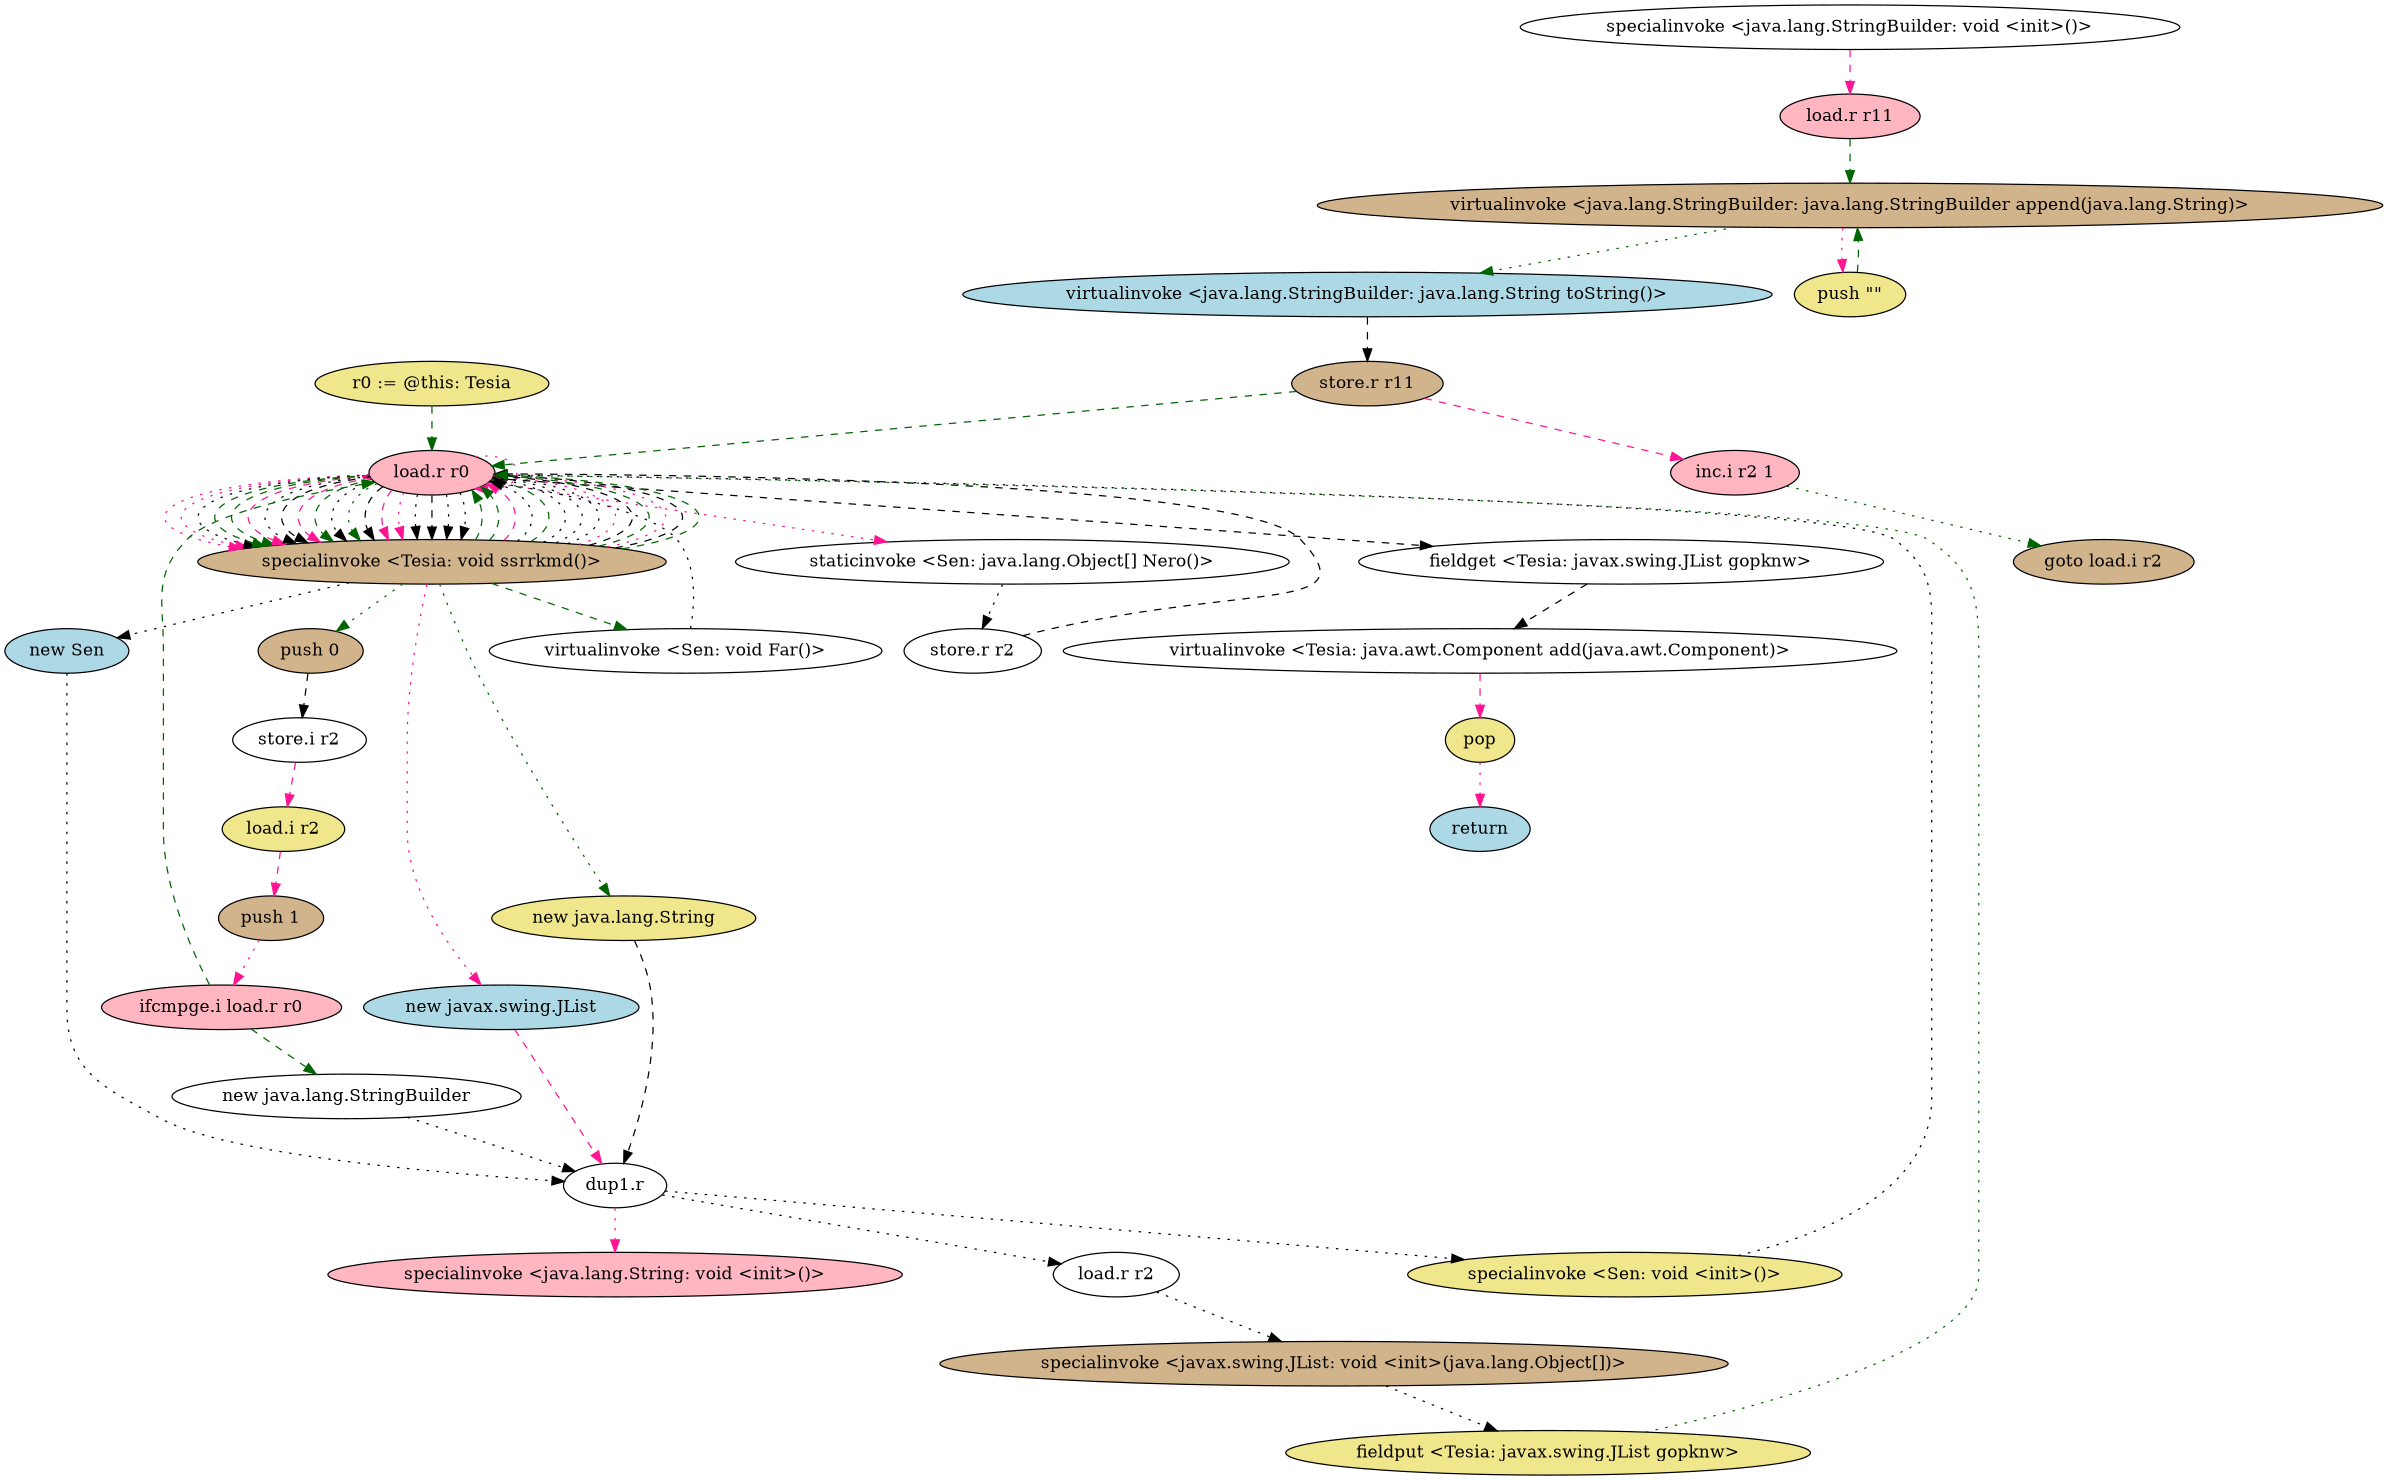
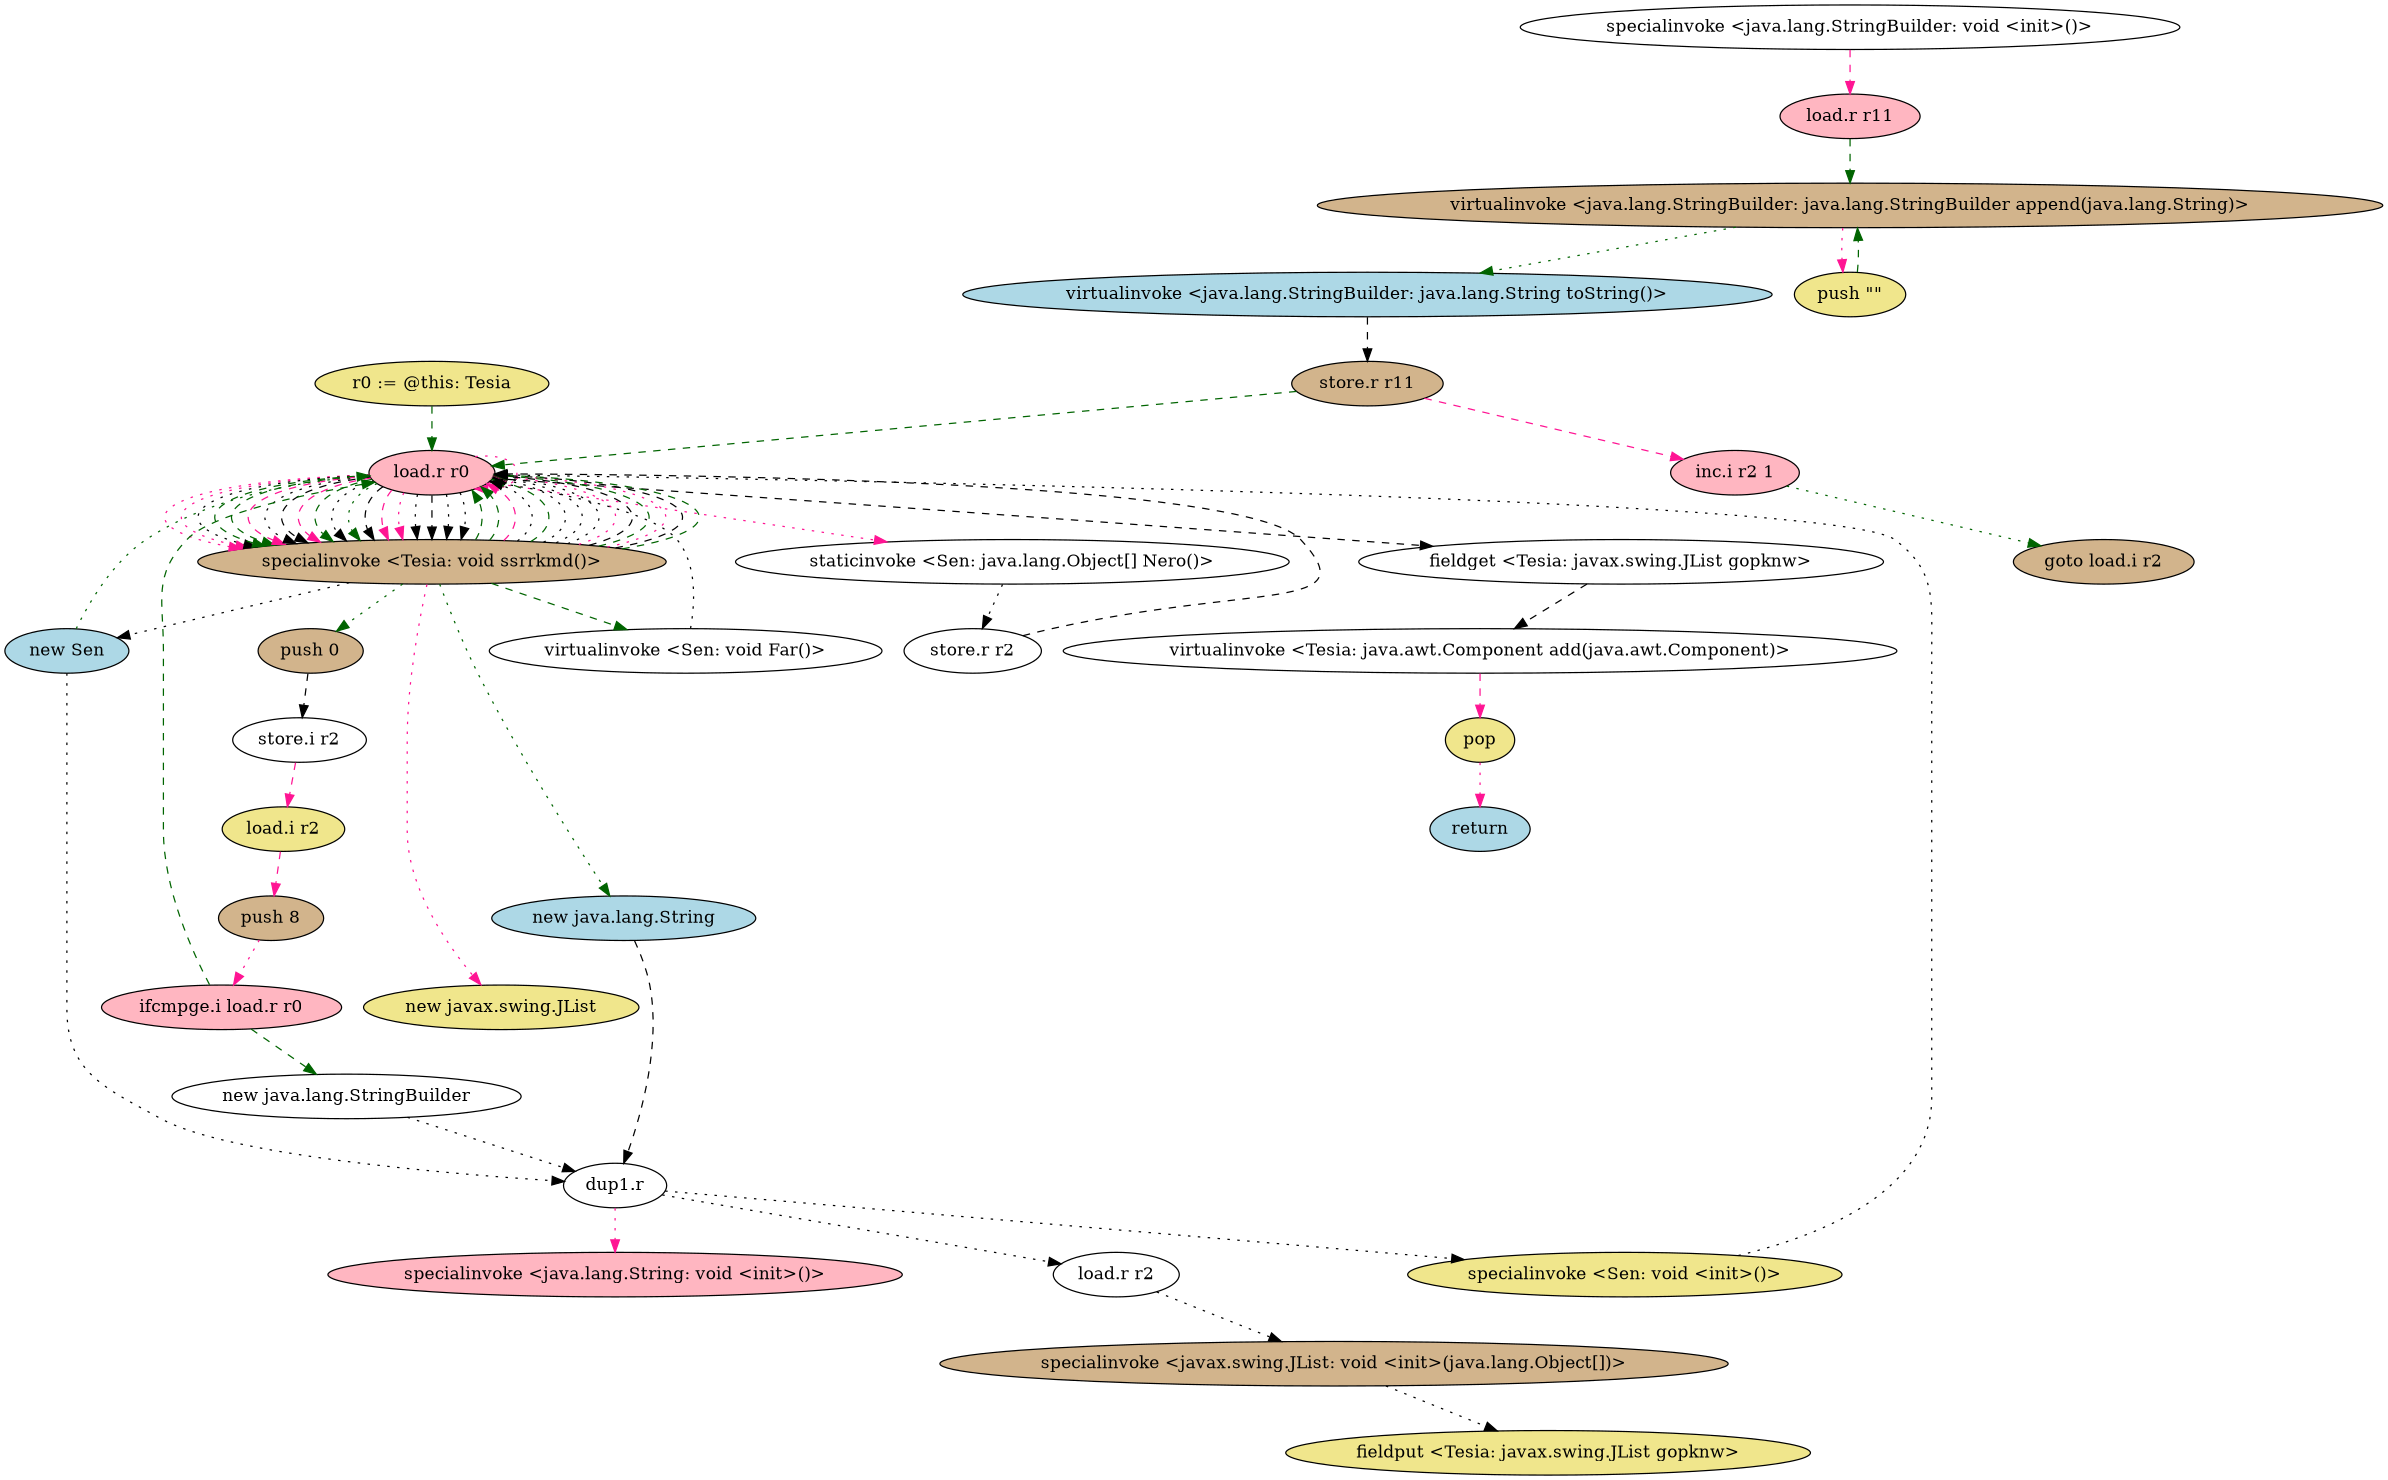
edge "fieldput <Tesia: javax.swing.JList gopknw>" -> "load.r r0": now "new Sen" -> "load.r r0"
node "push 1": label "push 1" -> "push 8"
node "new java.lang.String": fillcolor khaki -> lightblue
node "new javax.swing.JList": fillcolor lightblue -> khaki
edge "new javax.swing.JList" -> "dup1.r": removed
